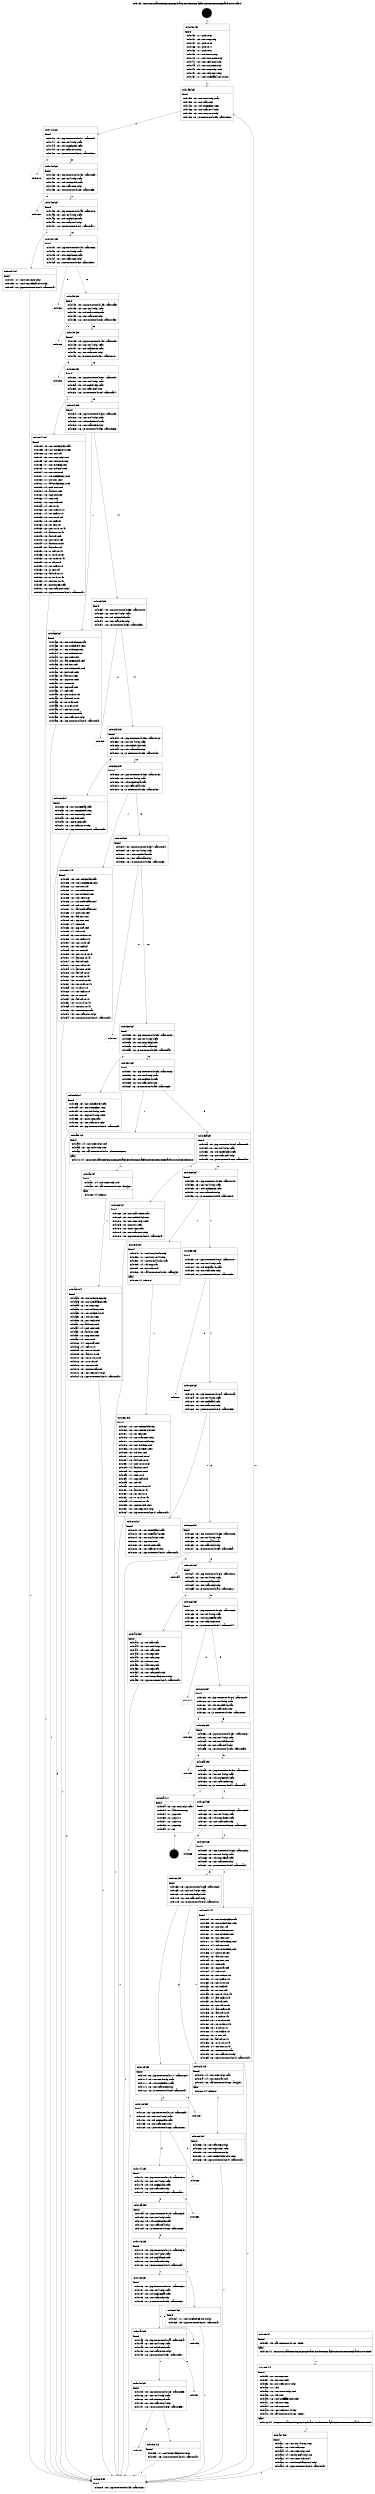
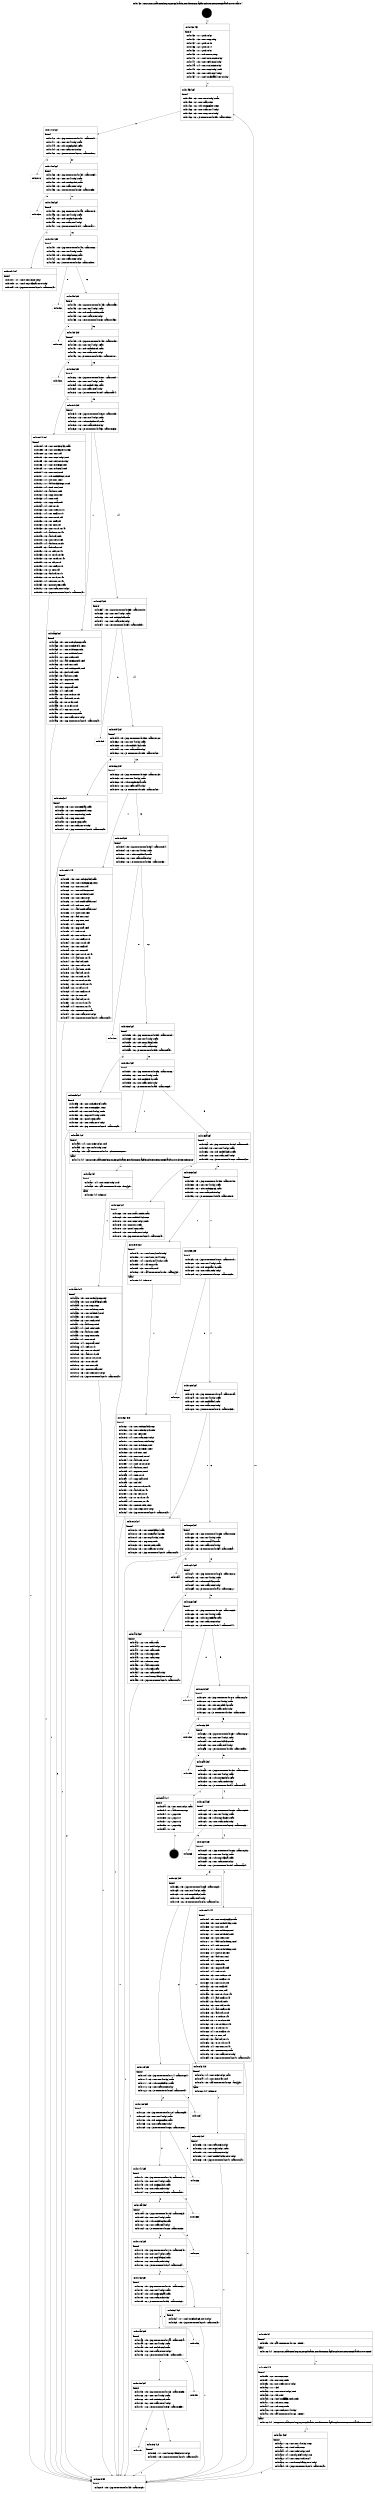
node "0x401c8e": added
